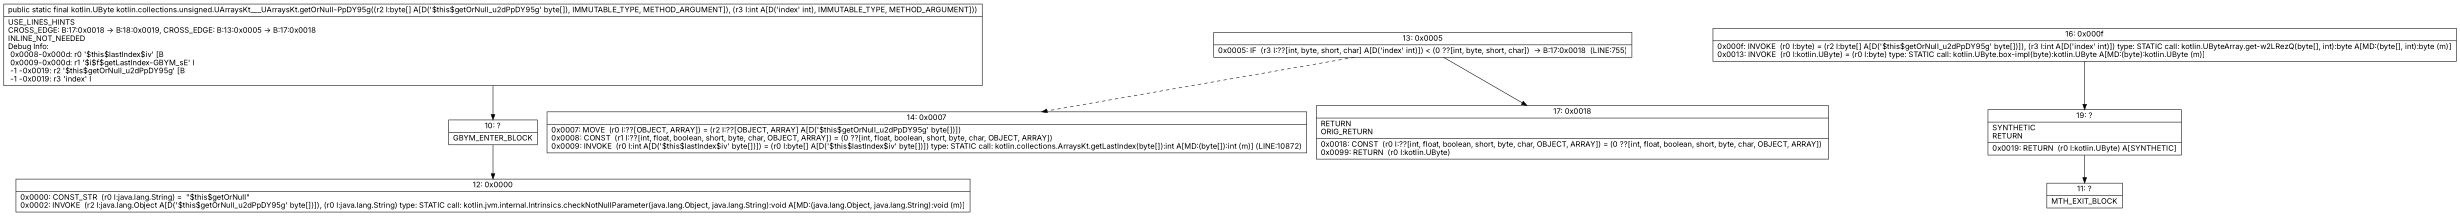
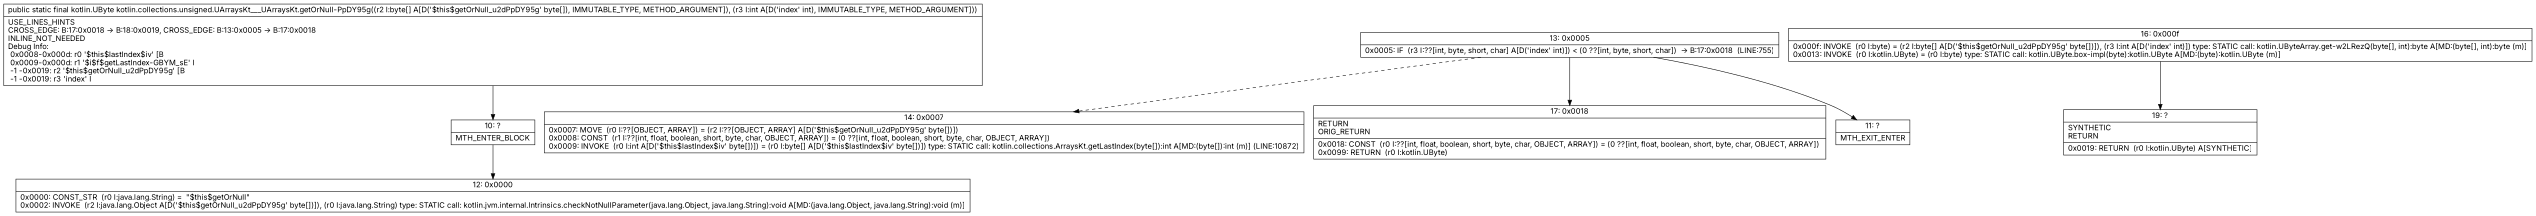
node "10: ?": text "GBYM_ENTER_BLOCK" -> "MTH_ENTER_BLOCK"
edge "19: ?" -> "11: ?": now "13: 0x0005" -> "11: ?"
node "11: ?": text "MTH_EXIT_BLOCK" -> "MTH_EXIT_ENTER"
